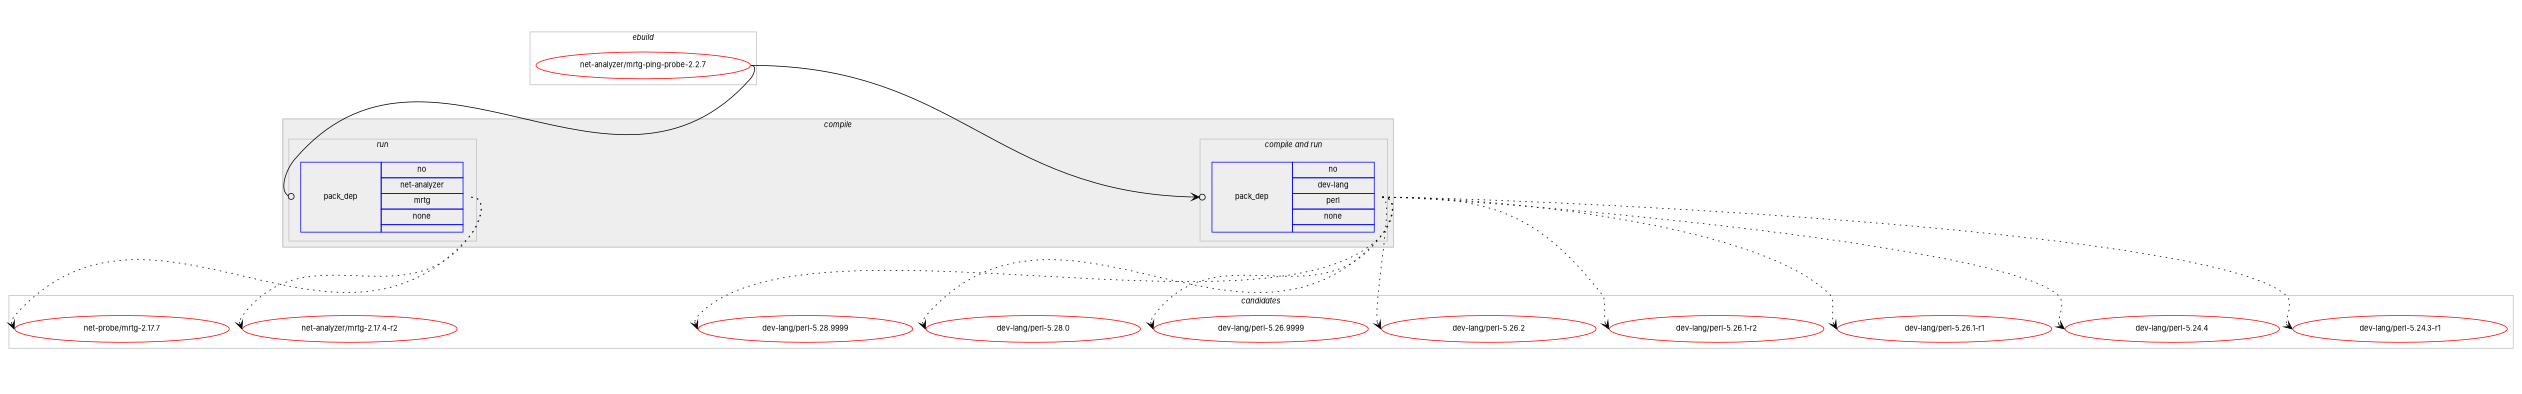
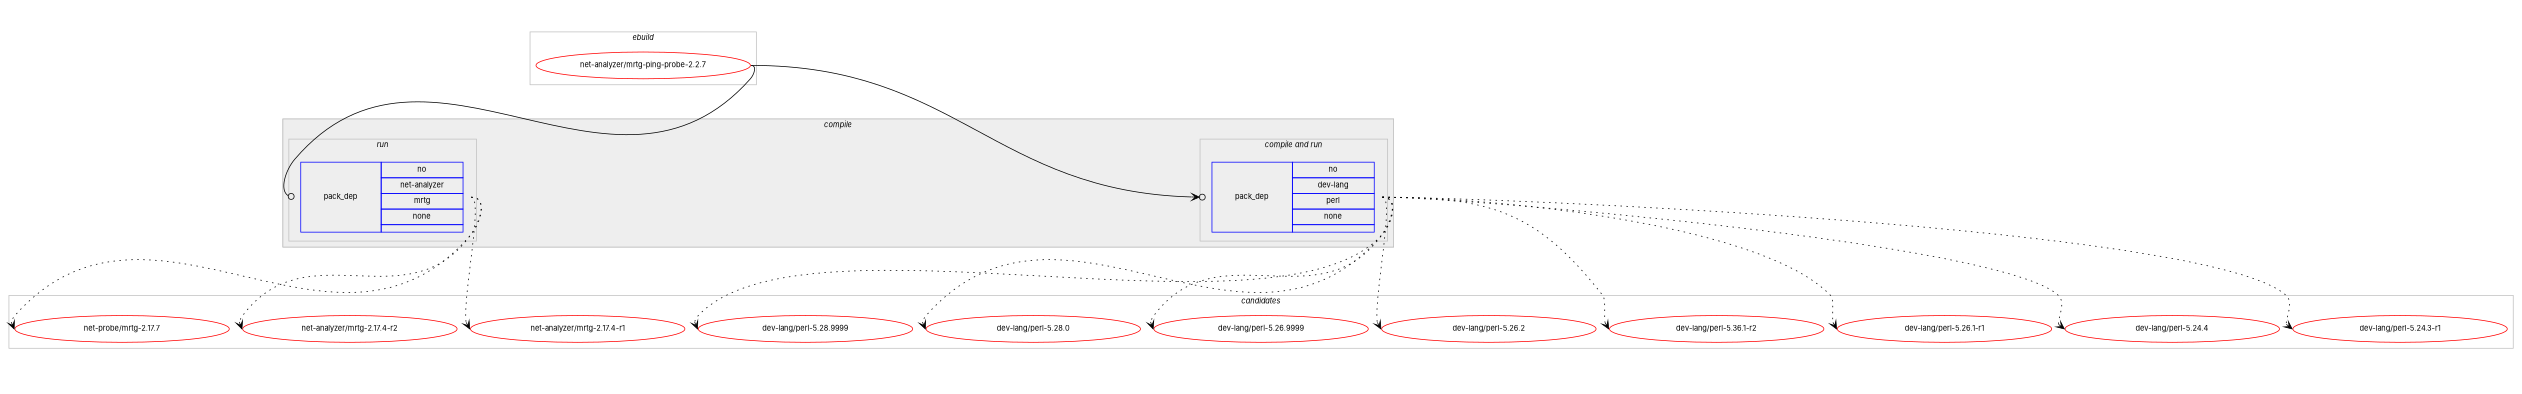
node "net-analyzer/mrtg-2.17.4-r1": added
node "dev-lang/perl-5.26.1-r2": label "dev-lang/perl-5.26.1-r2" -> "dev-lang/perl-5.36.1-r2"
